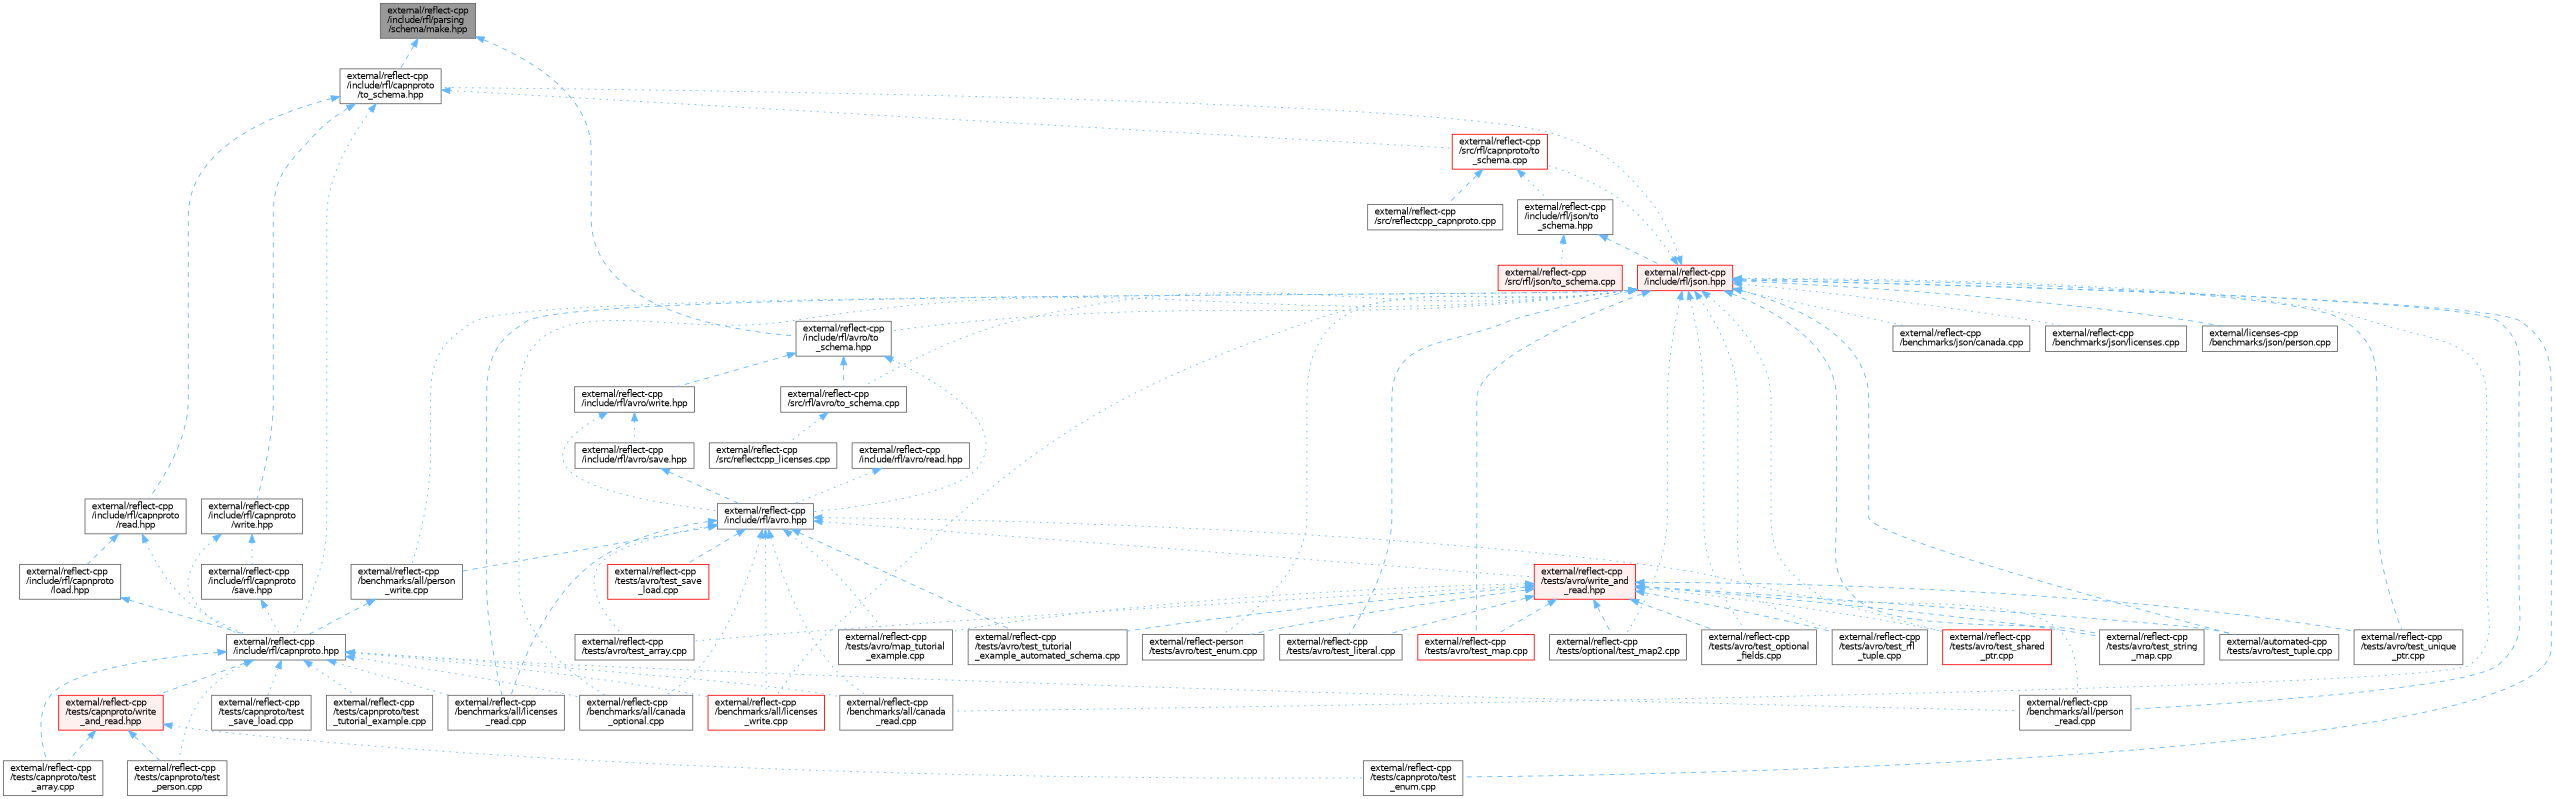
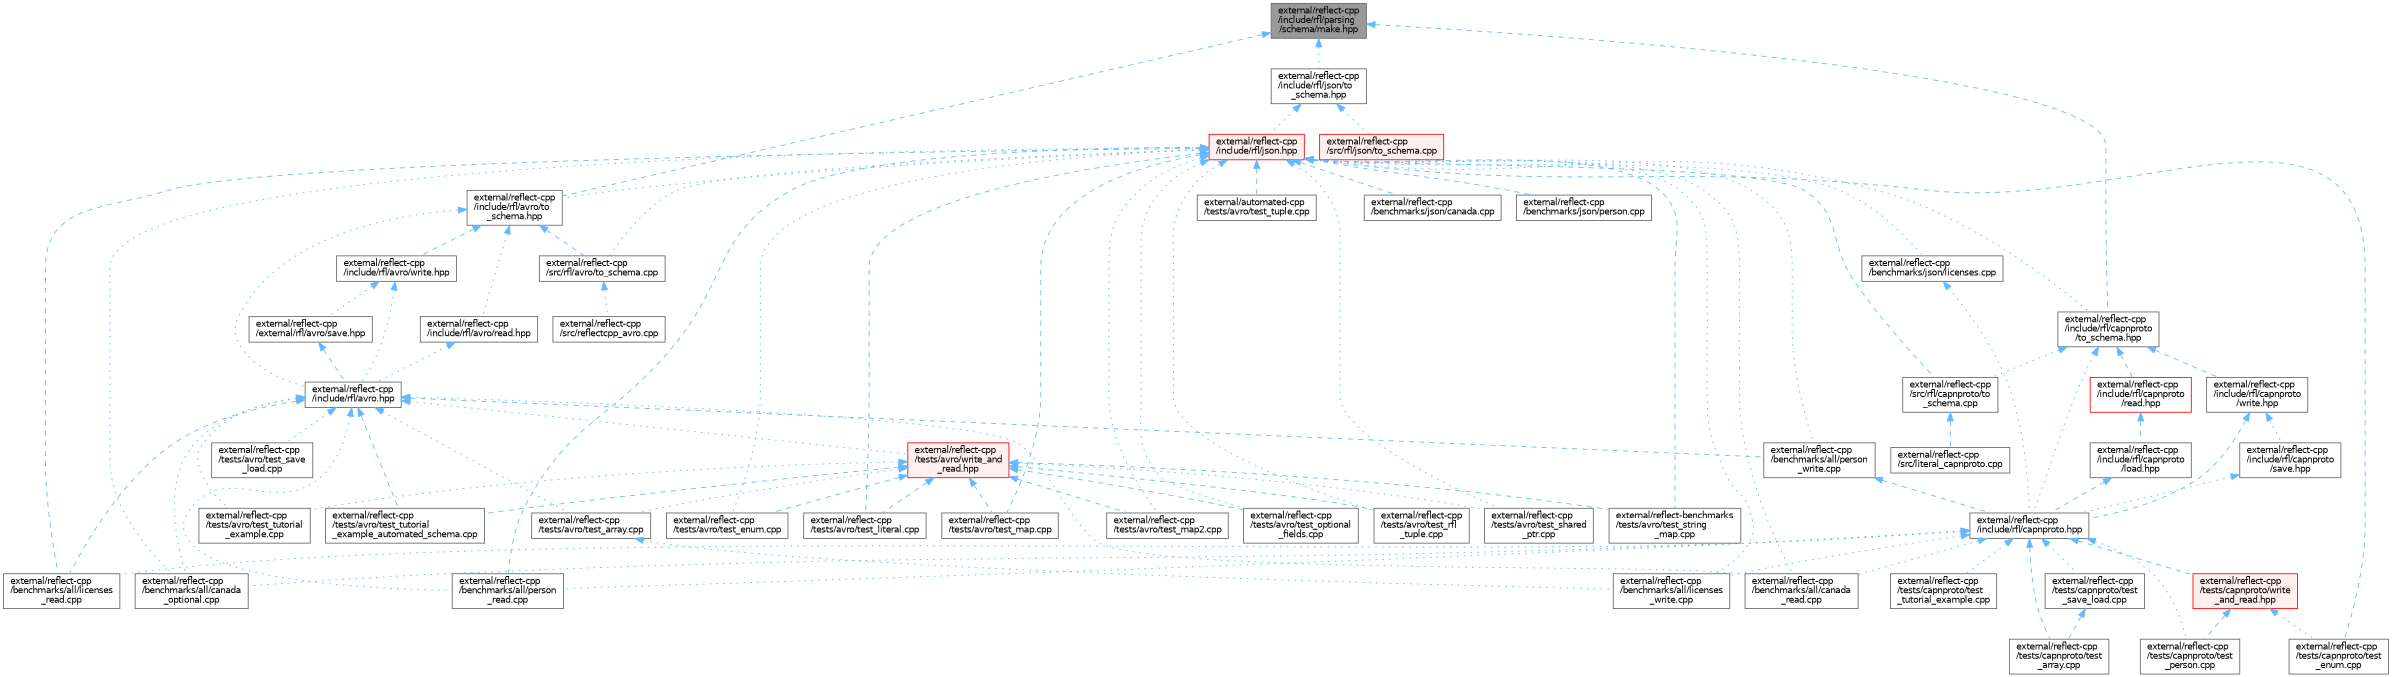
node "external/reflect-cpp /src/rfl/capnproto/to _schema.cpp": color red -> grey40
edge "external/reflect-cpp /include/rfl/json/to _schema.hpp" -> "external/reflect-cpp /src/rfl/capnproto/to _schema.cpp": now "external/reflect-cpp /include/rfl/json/to _schema.hpp" -> "external/reflect-cpp /include/rfl/parsing /schema/make.hpp"
edge "external/reflect-cpp /src/rfl/capnproto/to _schema.cpp" -> "external/reflect-cpp /include/rfl/json.hpp": style dotted -> dashed
node "external/reflect-cpp /src/reflectcpp_capnproto.cpp": label "external/reflect-cpp /src/reflectcpp_capnproto.cpp" -> "external/reflect-cpp /src/literal_capnproto.cpp"
edge "external/reflect-cpp /include/rfl/json.hpp" -> "external/reflect-cpp /include/rfl/json/to _schema.hpp": style dashed -> dotted
edge "external/reflect-cpp /include/rfl/avro/read.hpp" -> "external/reflect-cpp /include/rfl/avro/to _schema.hpp": added
edge "external/reflect-cpp /benchmarks/json/canada.cpp" -> "external/reflect-cpp /include/rfl/json.hpp": style dotted -> dashed
node "external/licenses-cpp /benchmarks/json/person.cpp": label "external/licenses-cpp /benchmarks/json/person.cpp" -> "external/reflect-cpp /benchmarks/json/person.cpp"
node "external/reflect-cpp /include/rfl/avro/save.hpp": label "external/reflect-cpp /include/rfl/avro/save.hpp" -> "external/reflect-cpp /external/rfl/avro/save.hpp"
node "external/reflect-cpp /src/reflectcpp_licenses.cpp": label "external/reflect-cpp /src/reflectcpp_licenses.cpp" -> "external/reflect-cpp /src/reflectcpp_avro.cpp"
node "external/reflect-cpp /include/rfl/capnproto /read.hpp": color grey40 -> red
edge "external/reflect-cpp /tests/avro/test_save _load.cpp" -> "external/reflect-cpp /include/rfl/avro.hpp": style dashed -> dotted
node "external/reflect-cpp /tests/avro/test_save _load.cpp": color red -> grey40
edge "external/reflect-cpp /include/rfl/capnproto.hpp" -> "external/reflect-cpp /include/rfl/capnproto /write.hpp": style dotted -> dashed
edge "external/reflect-cpp /include/rfl/capnproto.hpp" -> "external/reflect-cpp /include/rfl/capnproto /read.hpp": now "external/reflect-cpp /include/rfl/capnproto.hpp" -> "external/reflect-cpp /benchmarks/json/licenses.cpp"
edge "external/automated-cpp /tests/avro/test_tuple.cpp" -> "external/reflect-cpp /tests/avro/write_and _read.hpp": removed
edge "external/reflect-cpp /benchmarks/all/licenses _write.cpp" -> "external/reflect-cpp /include/rfl/avro.hpp": now "external/reflect-cpp /benchmarks/all/licenses _write.cpp" -> "external/reflect-cpp /tests/avro/test_array.cpp"
node "external/reflect-cpp /tests/avro/map_tutorial _example.cpp": label "external/reflect-cpp /tests/avro/map_tutorial _example.cpp" -> "external/reflect-cpp /tests/avro/test_tutorial _example.cpp"
node "external/reflect-person /tests/avro/test_enum.cpp": label "external/reflect-person /tests/avro/test_enum.cpp" -> "external/reflect-cpp /tests/avro/test_enum.cpp"
node "external/reflect-cpp /tests/avro/test_map.cpp": color red -> grey40
node "external/reflect-cpp /tests/optional/test_map2.cpp": label "external/reflect-cpp /tests/optional/test_map2.cpp" -> "external/reflect-cpp /tests/avro/test_map2.cpp"
node "external/reflect-cpp /tests/avro/test_shared _ptr.cpp": color red -> grey40
node "external/reflect-cpp /tests/avro/test_string _map.cpp": label "external/reflect-cpp /tests/avro/test_string _map.cpp" -> "external/reflect-benchmarks /tests/avro/test_string _map.cpp"
node "external/reflect-cpp /tests/avro/test_unique _ptr.cpp": removed
node "external/reflect-cpp /benchmarks/all/licenses _write.cpp": color red -> grey40
edge "external/reflect-cpp /tests/capnproto/test _array.cpp" -> "external/reflect-cpp /tests/capnproto/write _and_read.hpp": now "external/reflect-cpp /tests/capnproto/test _array.cpp" -> "external/reflect-cpp /tests/capnproto/test _save_load.cpp"
